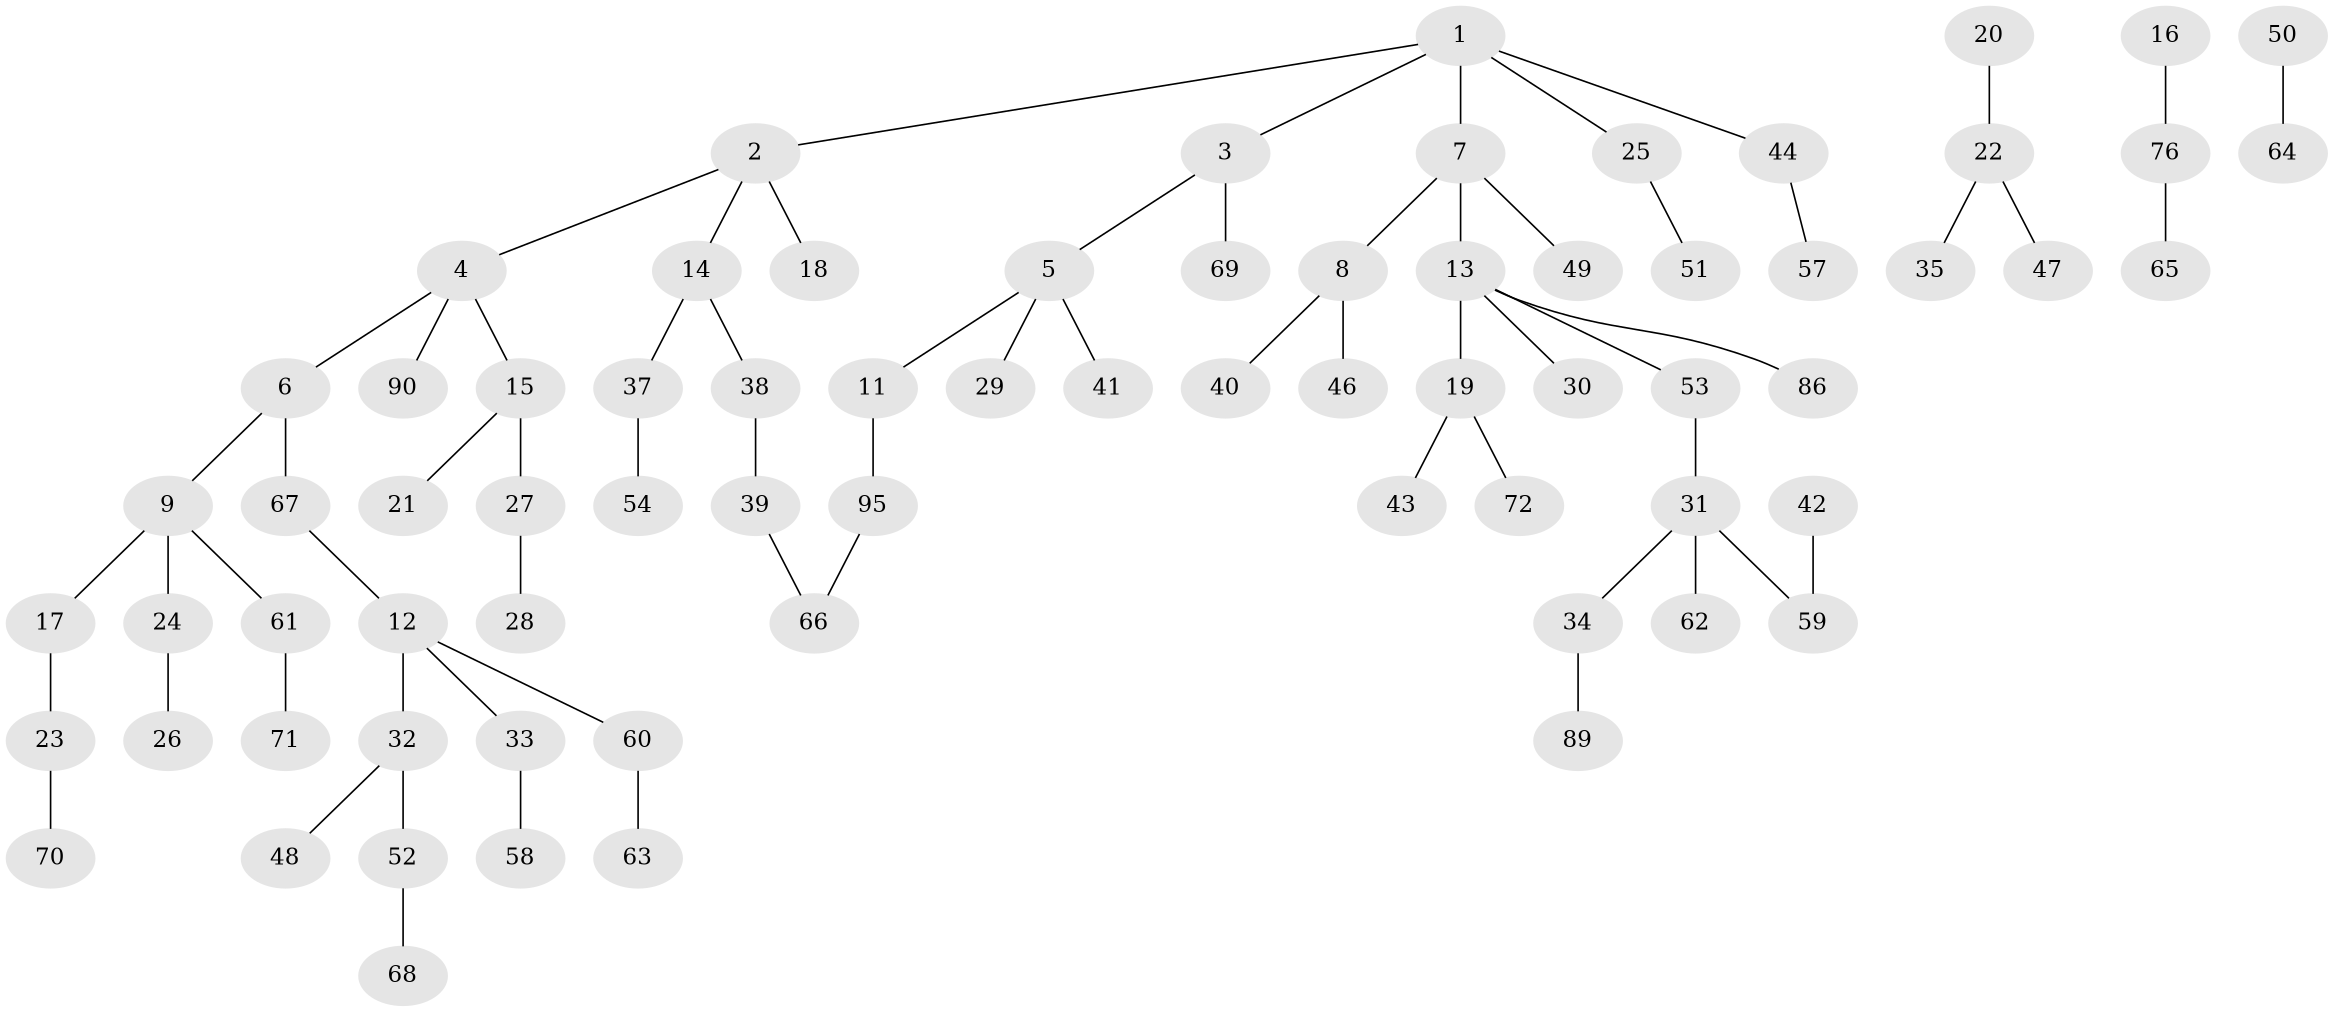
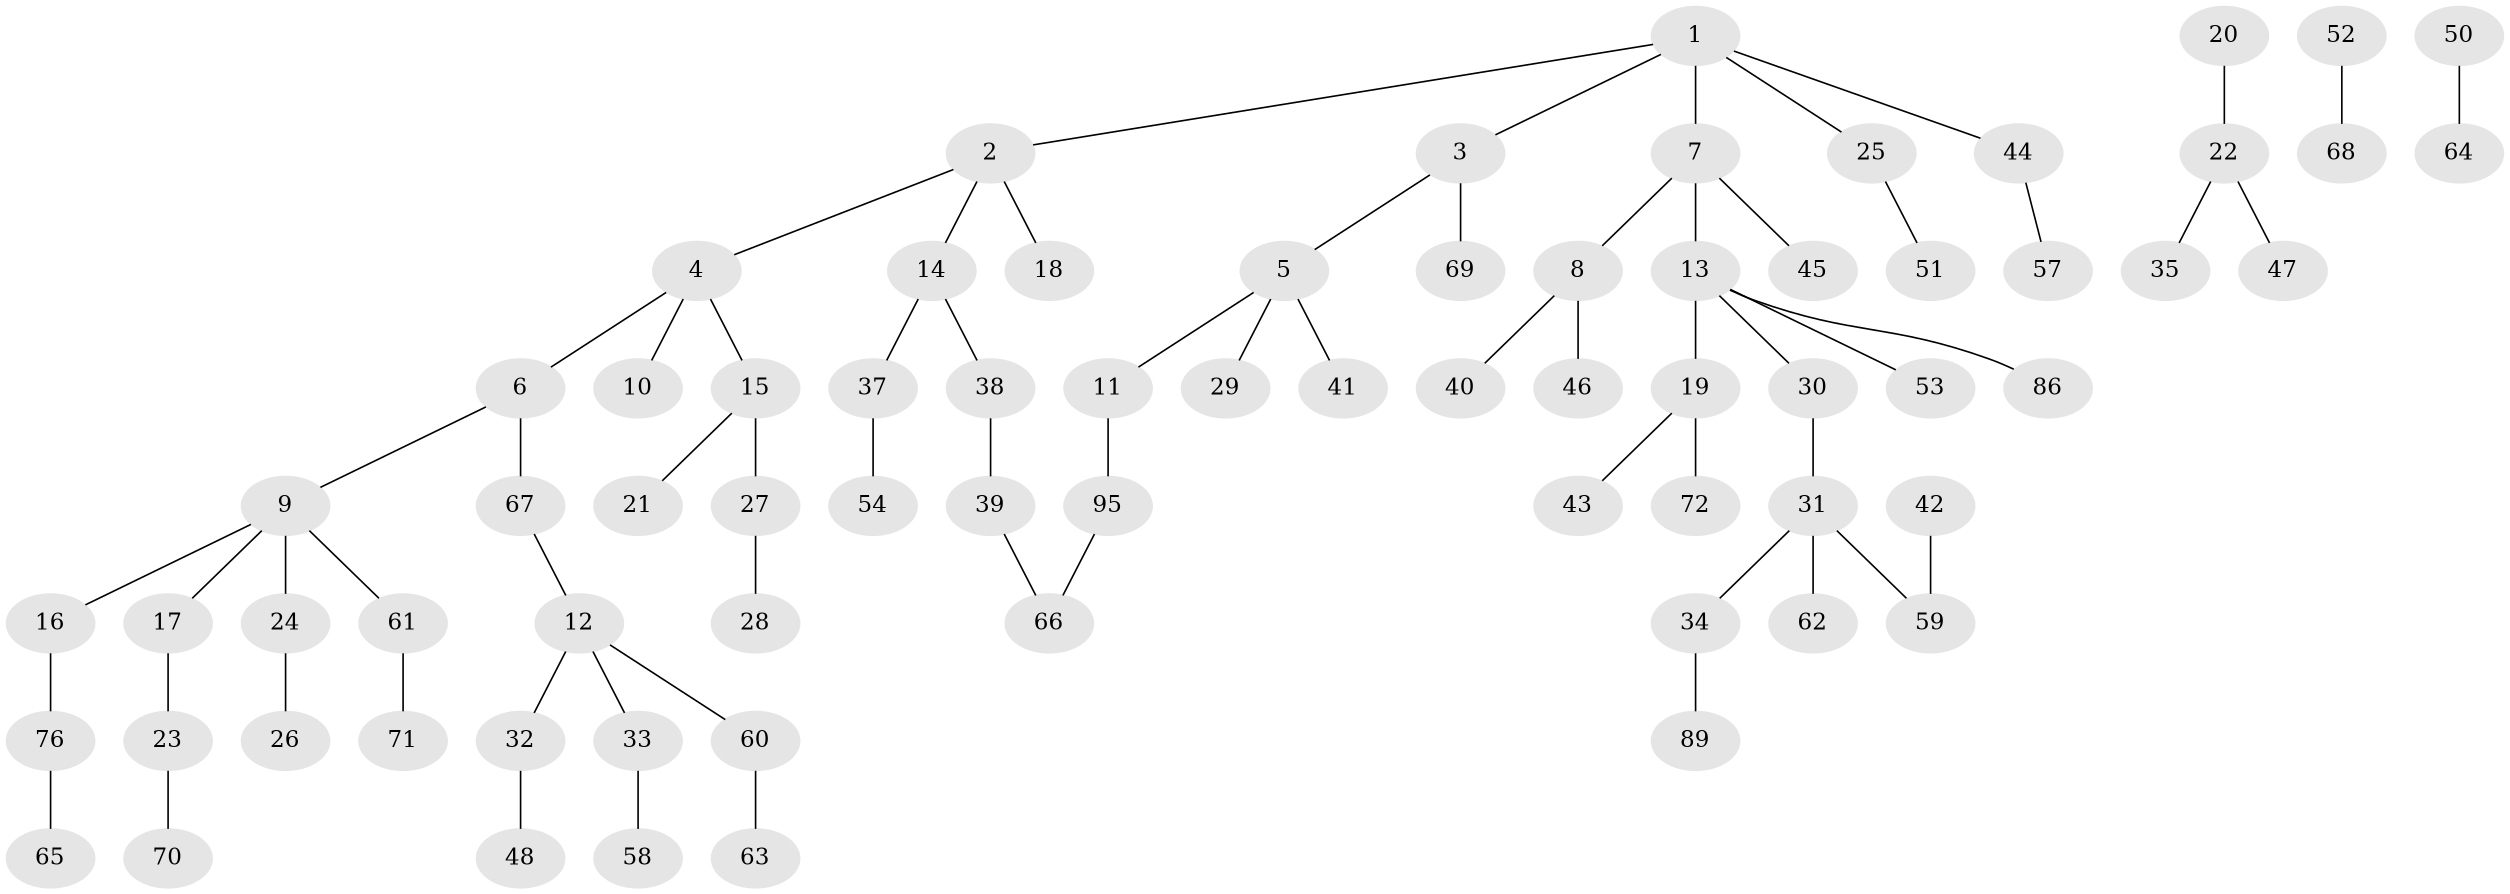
node "49": label "49" -> "45"
node "90": label "90" -> "10"
edge "53" -- "31": now "30" -- "31"
edge "9" -- "16": added
edge "32" -- "52": removed
